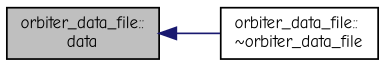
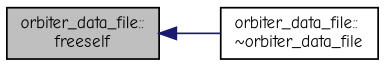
node "orbiter_data_file:: data": label "orbiter_data_file:: data" -> "orbiter_data_file:: freeself"
